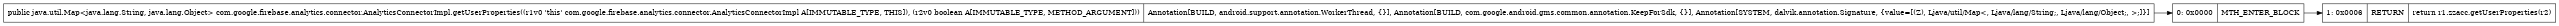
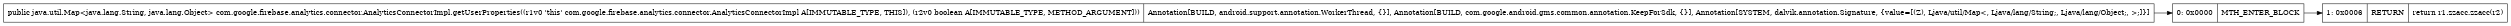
node "1: 0x0006": text "return r1.zzacc.getUserProperties(r2)" -> "return r1.zzacc.zzacc(r2)"
